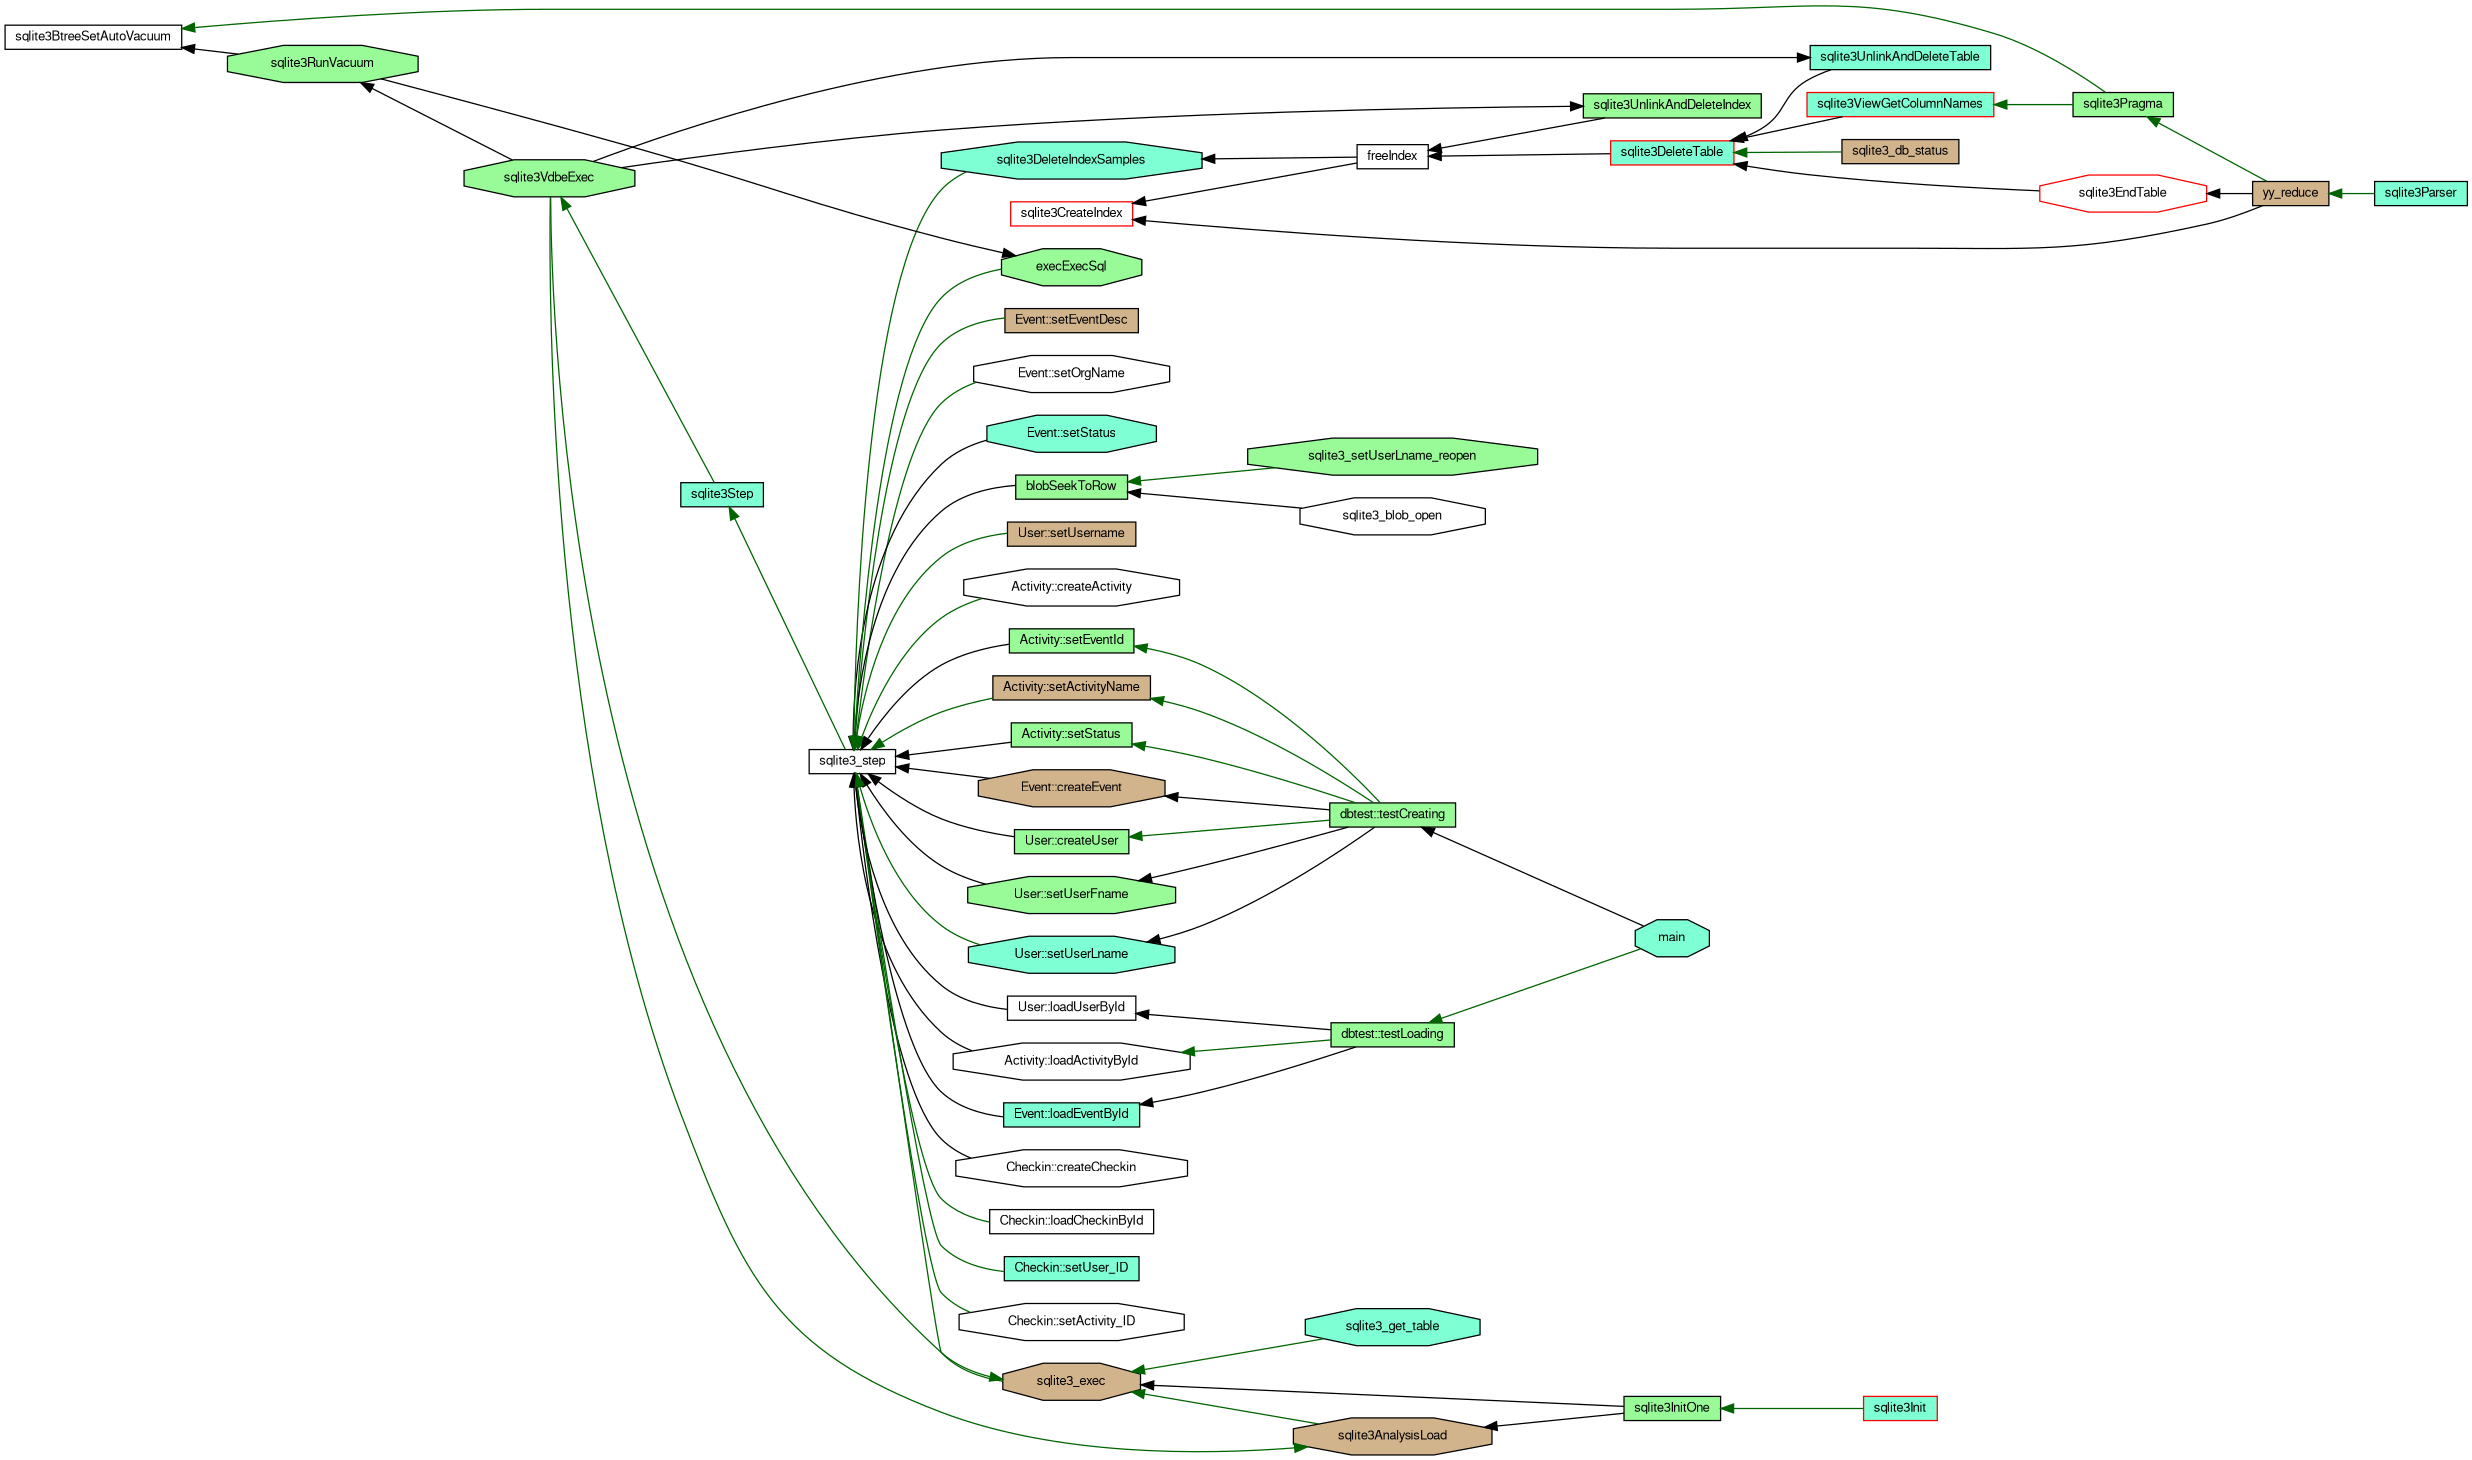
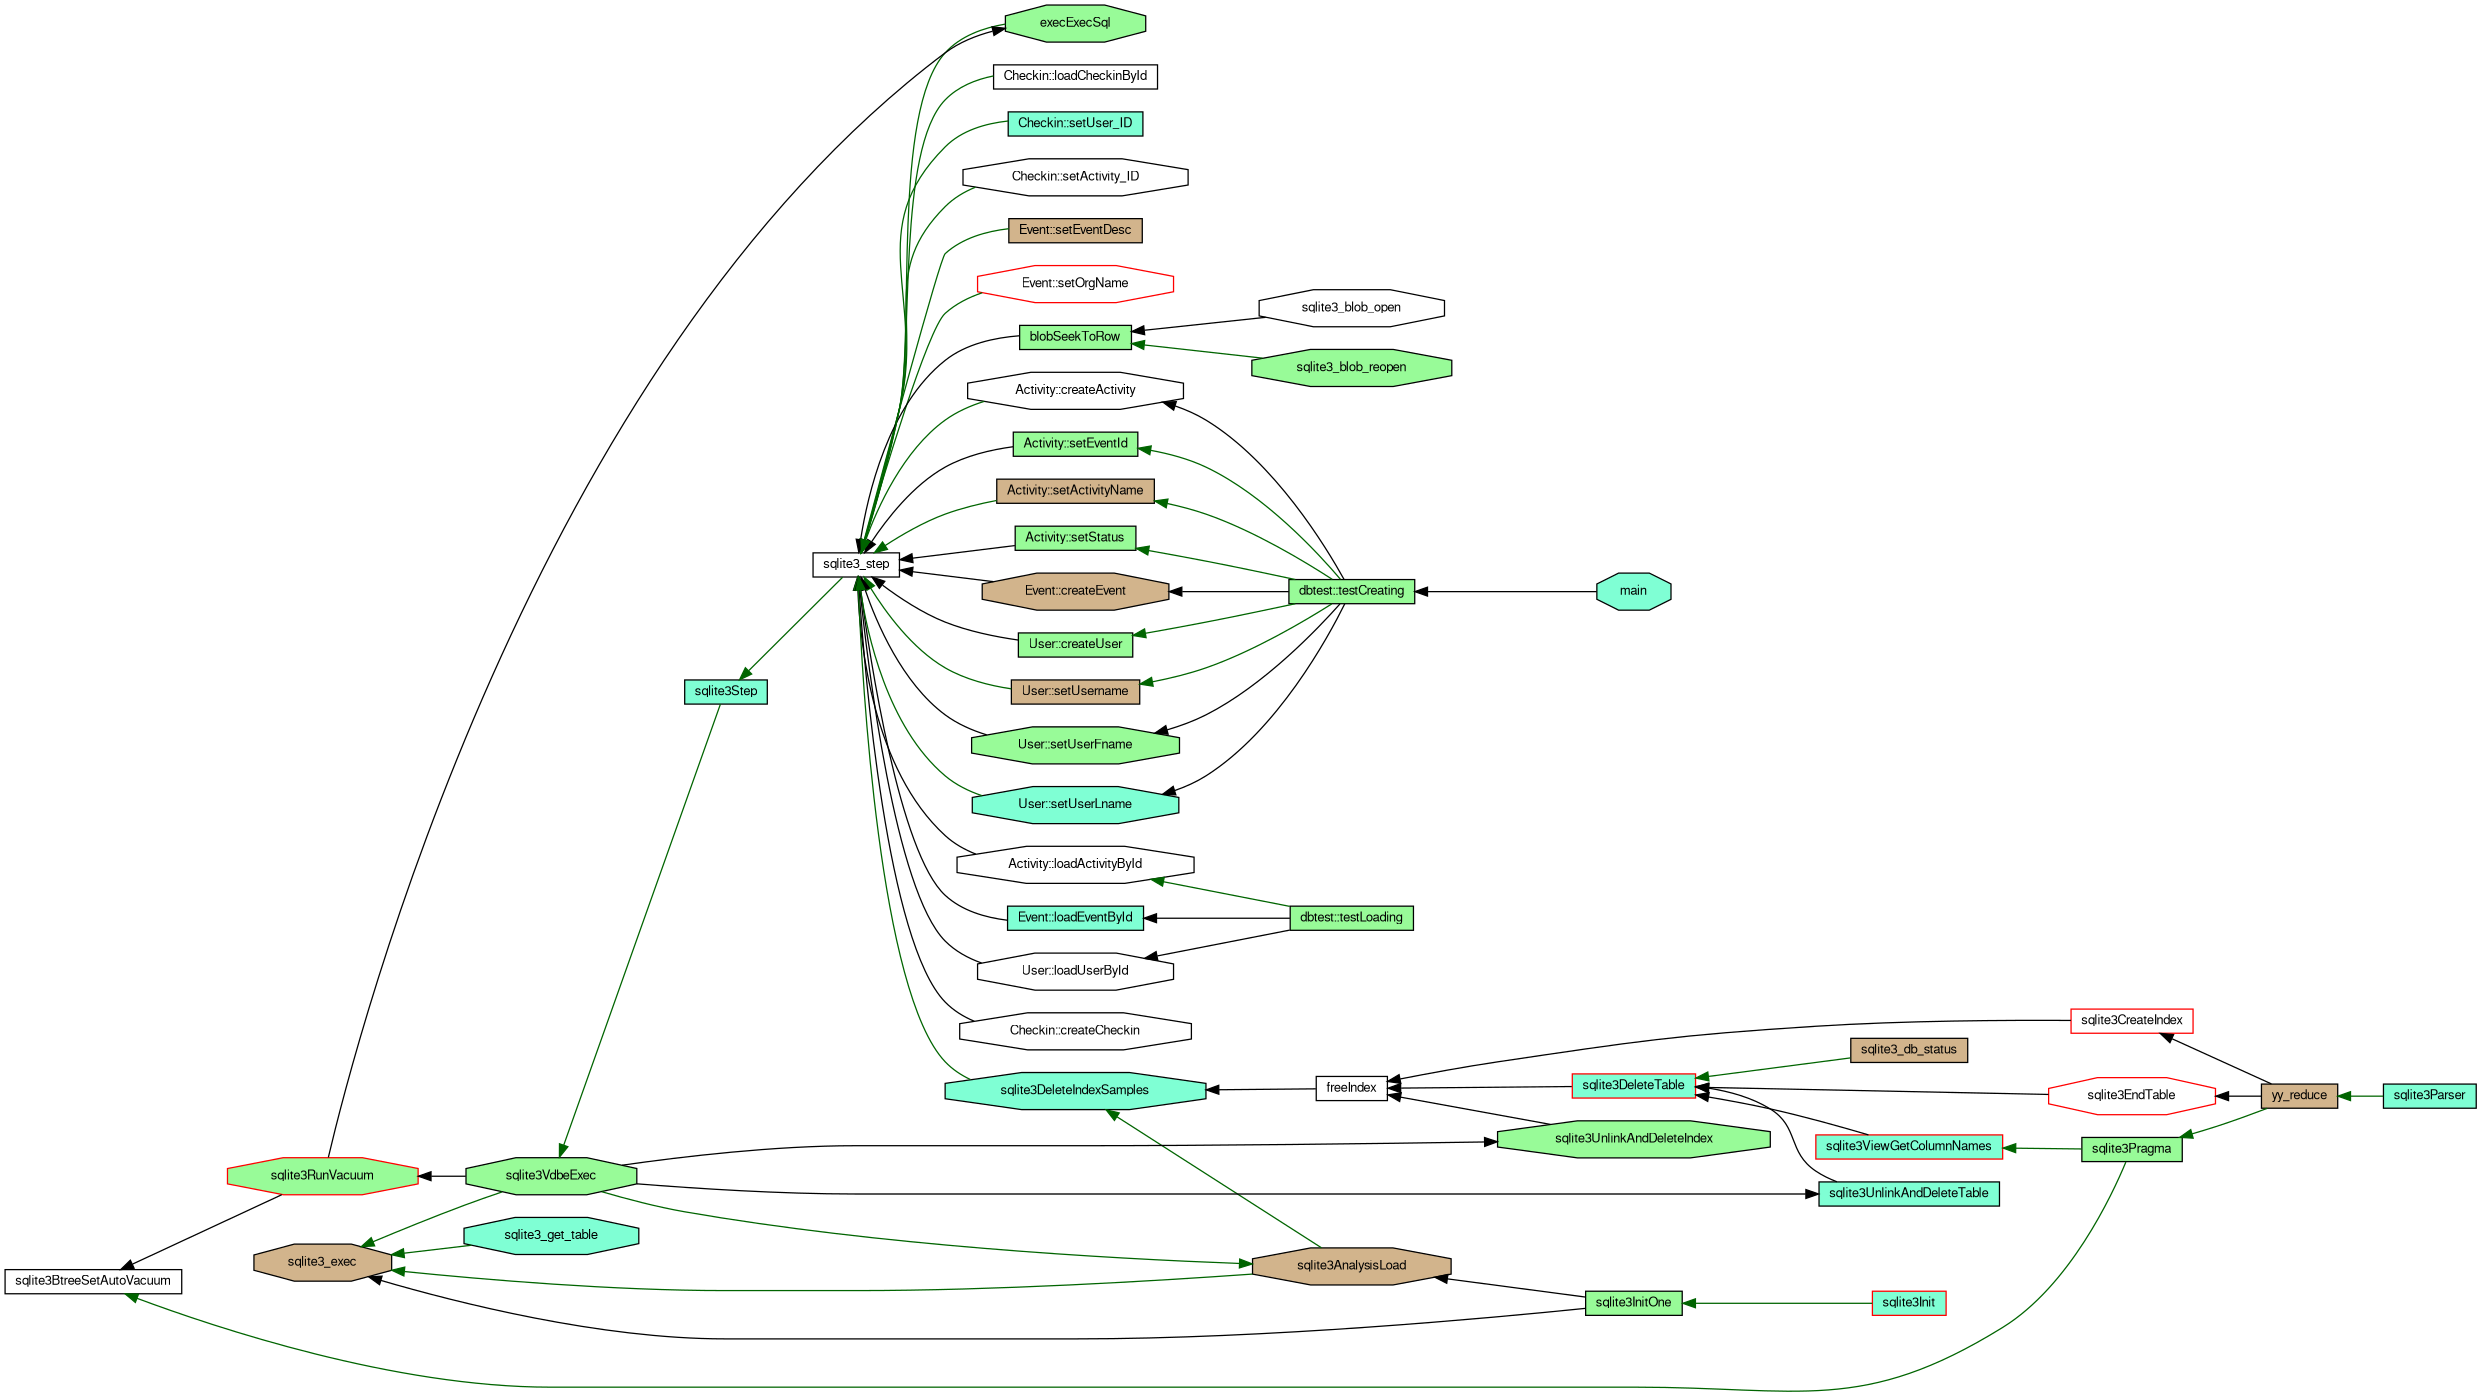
node "sqlite3RunVacuum": color black -> red
node "sqlite3UnlinkAndDeleteIndex": shape box -> octagon
edge "freeIndex" -> "sqlite3CreateIndex": reversed
node "Event::setOrgName": color black -> red
node "Event::setStatus": removed
node "sqlite3_setUserLname_reopen": label "sqlite3_setUserLname_reopen" -> "sqlite3_blob_reopen"
edge "dbtest::testCreating" -> "Activity::createActivity": added
edge "dbtest::testCreating" -> "User::setUsername": added
edge "main" -> "dbtest::testLoading": removed
node "User::loadUserById": shape box -> octagon
edge "sqlite3_exec" -> "sqlite3_step": removed
edge "sqlite3AnalysisLoad" -> "sqlite3DeleteIndexSamples": added
